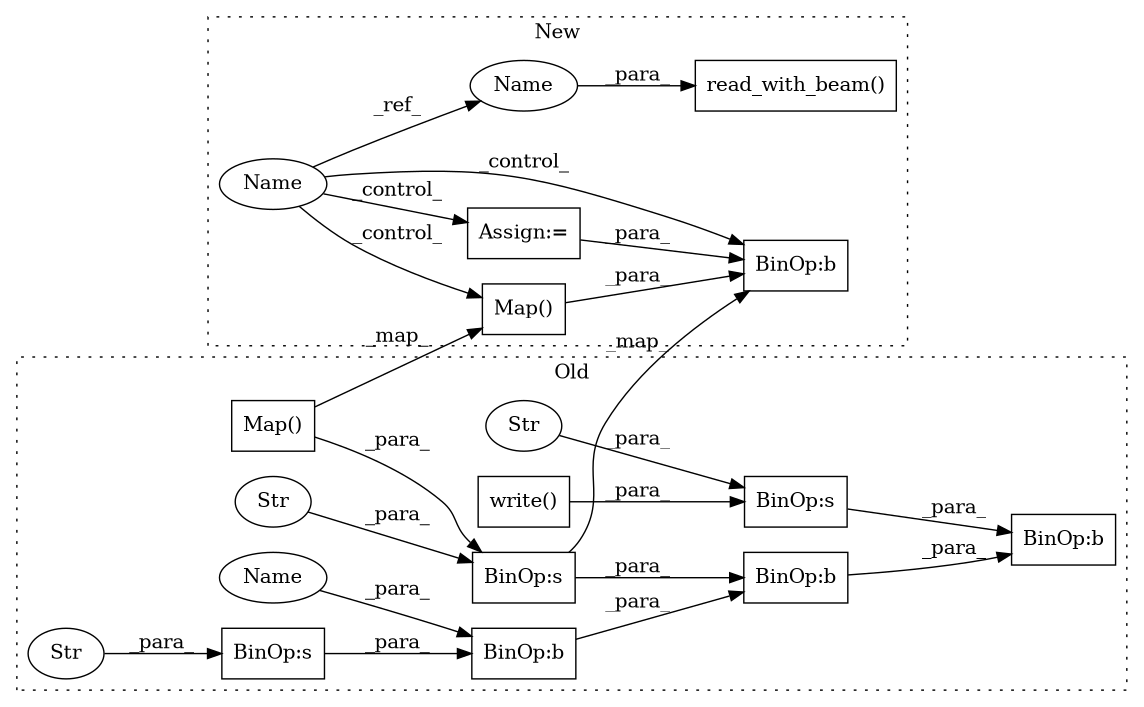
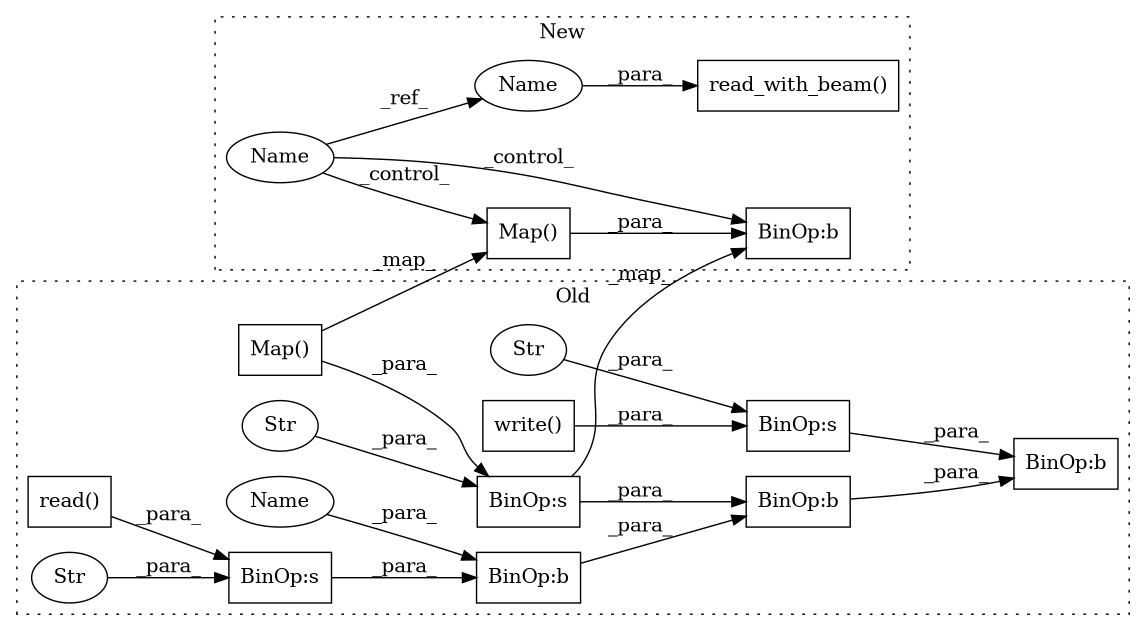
node "Assign:=": removed
node "read()": added
